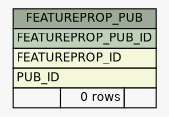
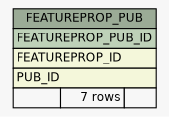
node "FEATUREPROP_PUB": text "0 rows" -> "7 rows"
